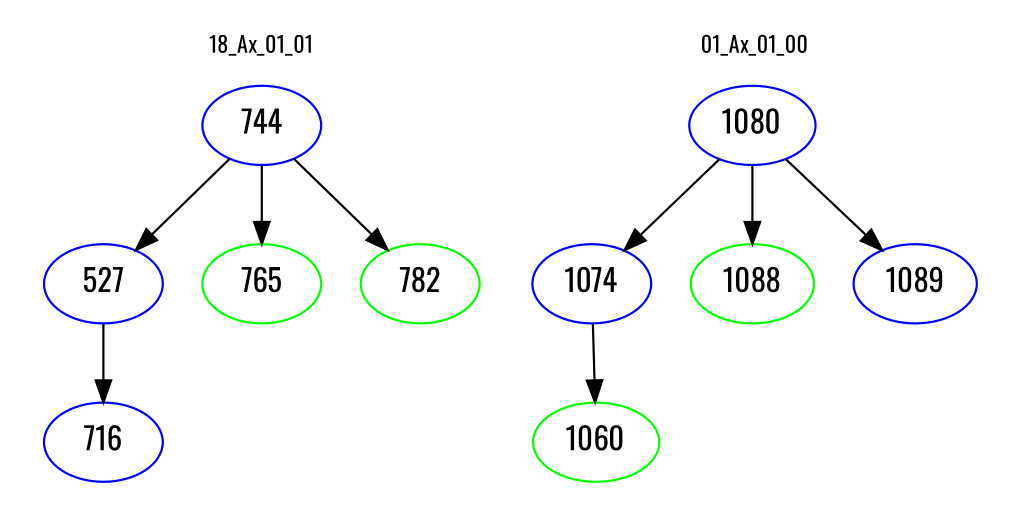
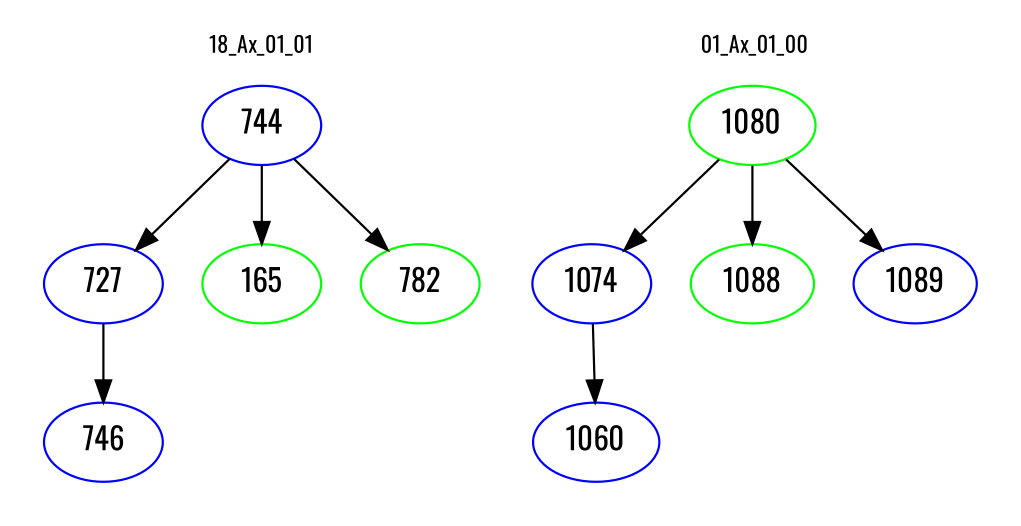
node "1080": color blue -> green
node "527": label "527" -> "727"
node "765": label "765" -> "165"
node "716": label "716" -> "746"
node "1060": color green -> blue
